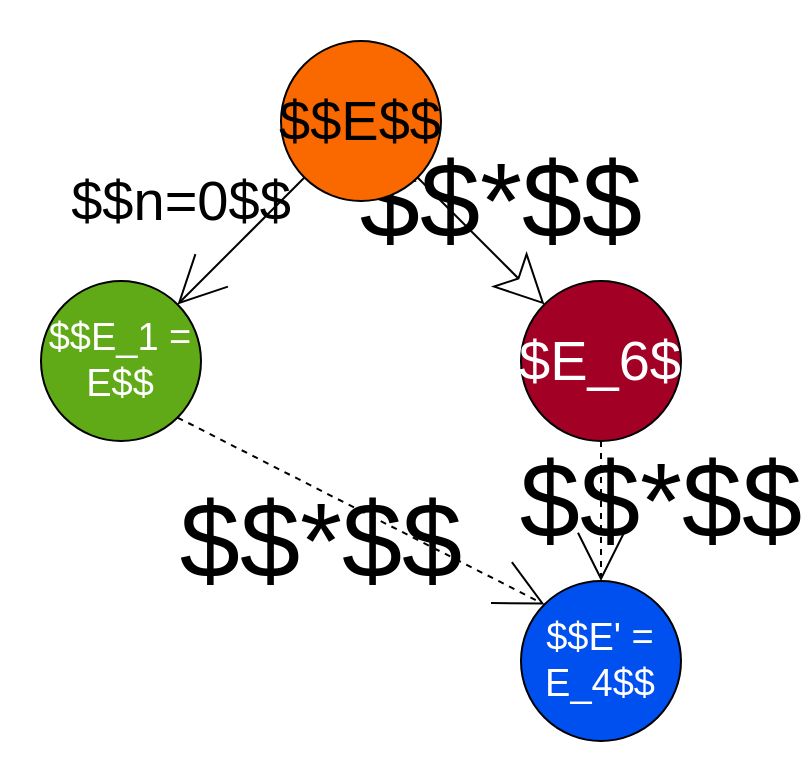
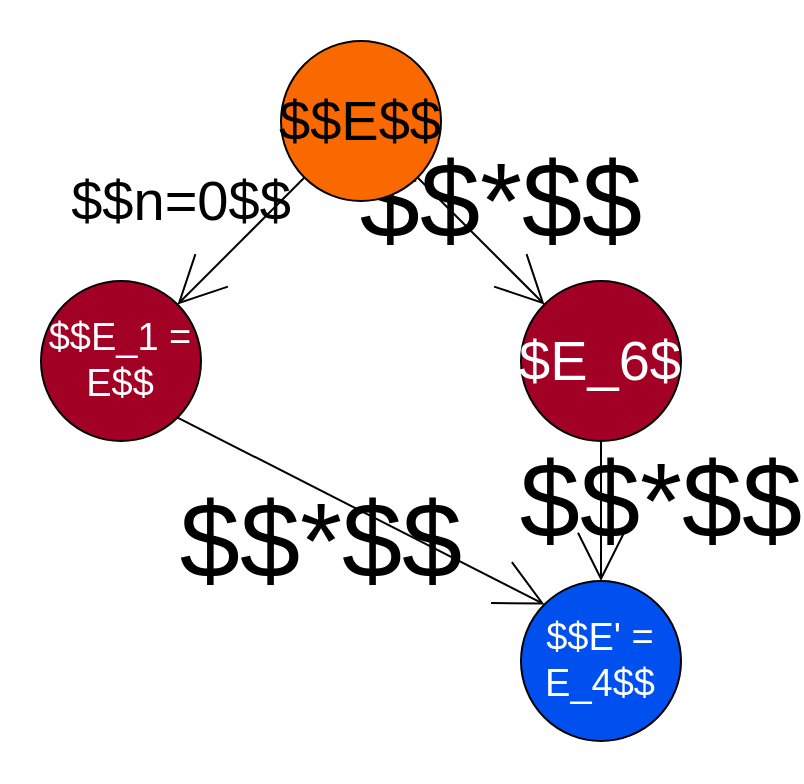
edge "$$E$$" -> "$$E_6$$": arrowhead classic -> open
node "$$E_1 = E$$": fillcolor #60a917 -> #a20025
edge "$$E_1 = E$$" -> "$$E' = E_4$$": style dashed -> solid
edge "$$E_6$$" -> "$$E' = E_4$$": style dashed -> solid
